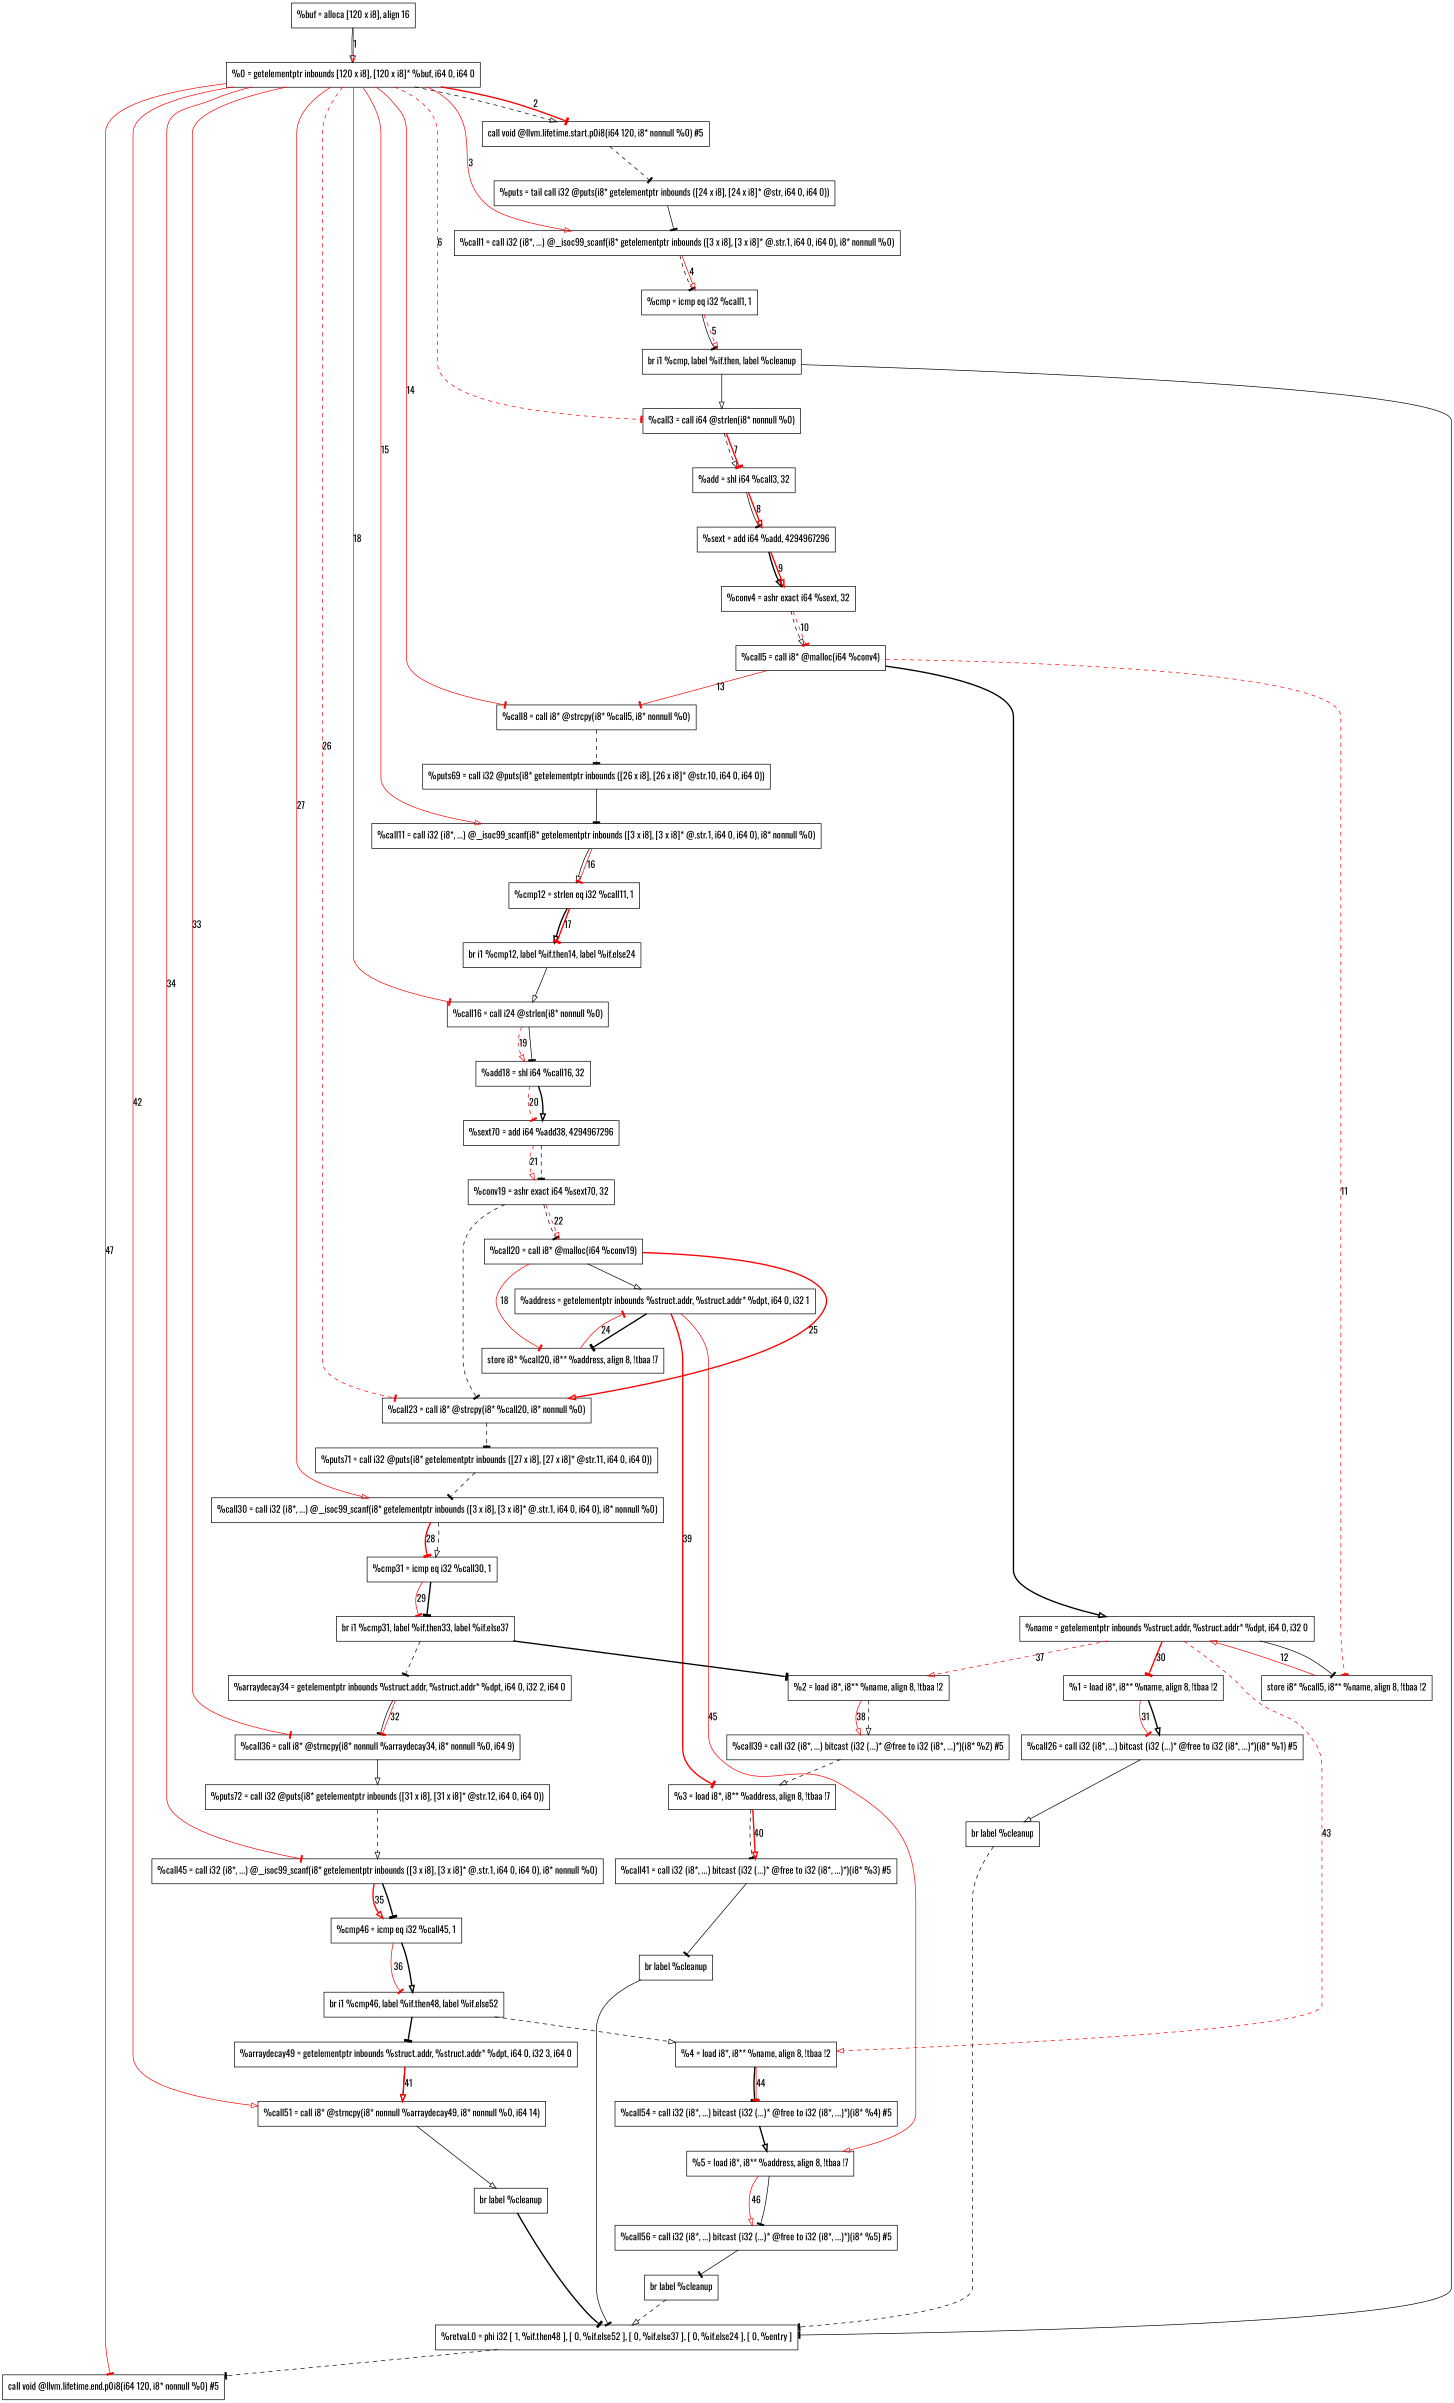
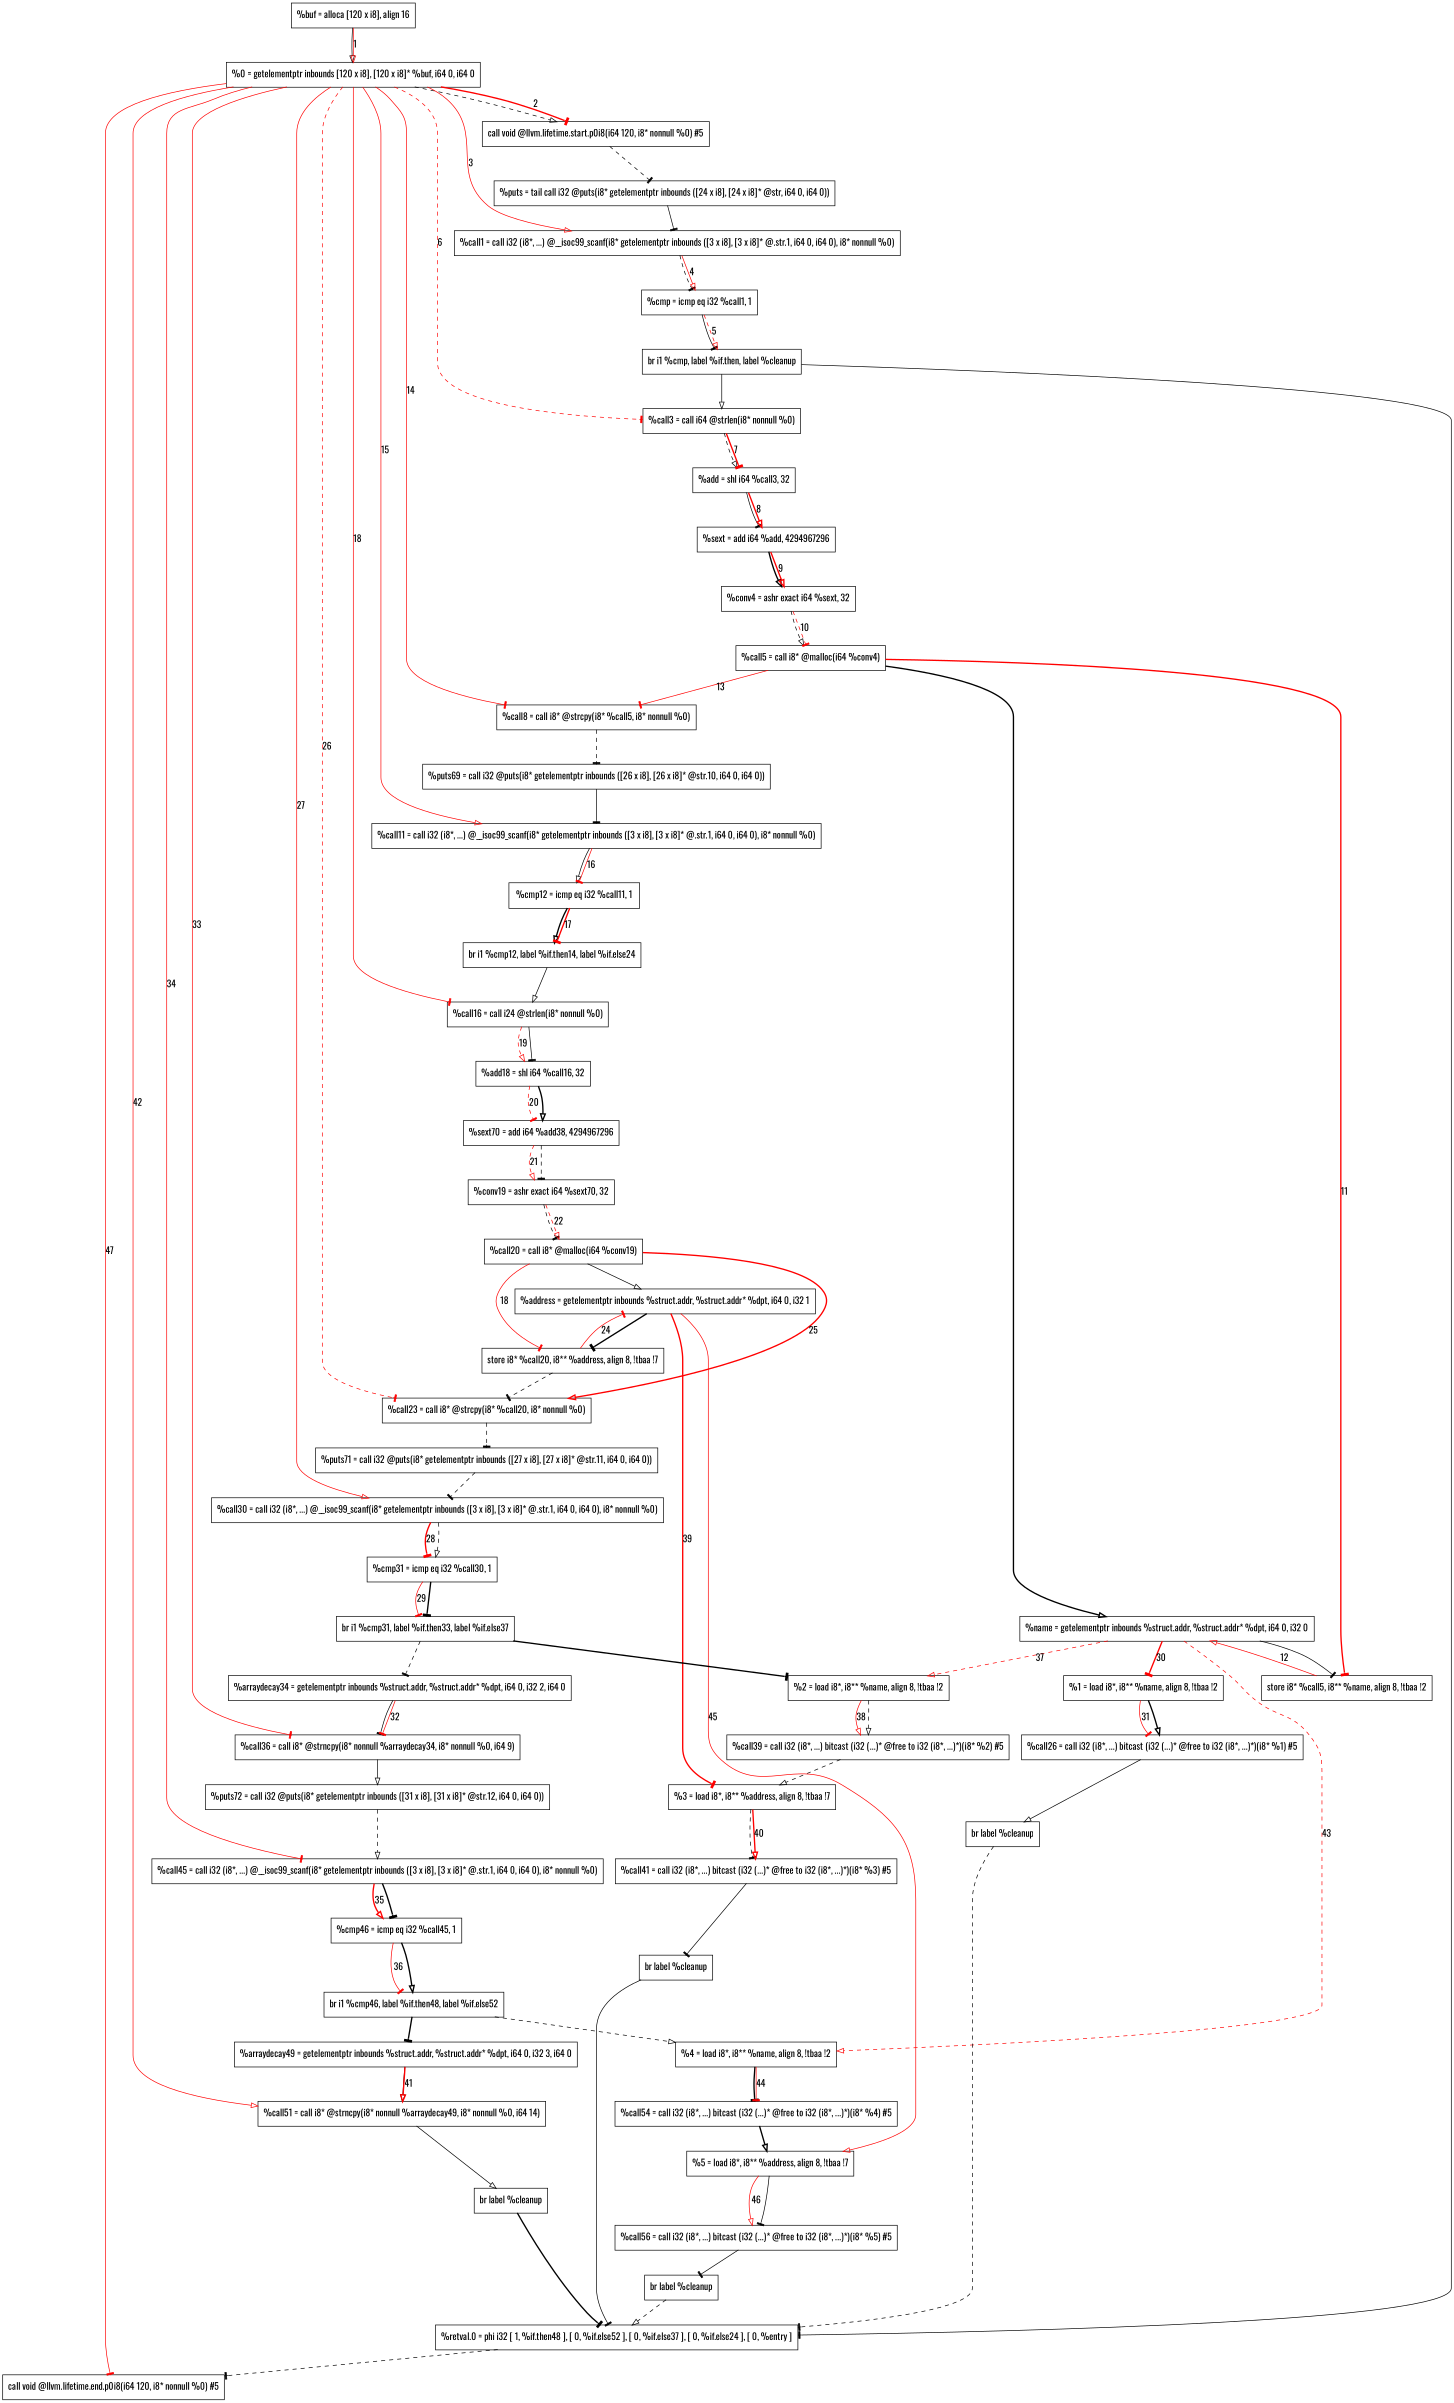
node "%cmp12 = strlen eq i32 %call11, 1": label "%cmp12 = strlen eq i32 %call11, 1" -> "%cmp12 = icmp eq i32 %call11, 1"
edge "%call5 = call i8* @malloc(i64 %conv4)" -> "store i8* %call5, i8** %name, align 8, !tbaa !2": style dashed -> bold
edge "%conv19 = ashr exact i64 %sext70, 32" -> "%call23 = call i8* @strcpy(i8* %call20, i8* nonnull %0)": now "store i8* %call20, i8** %address, align 8, !tbaa !7" -> "%call23 = call i8* @strcpy(i8* %call20, i8* nonnull %0)"
